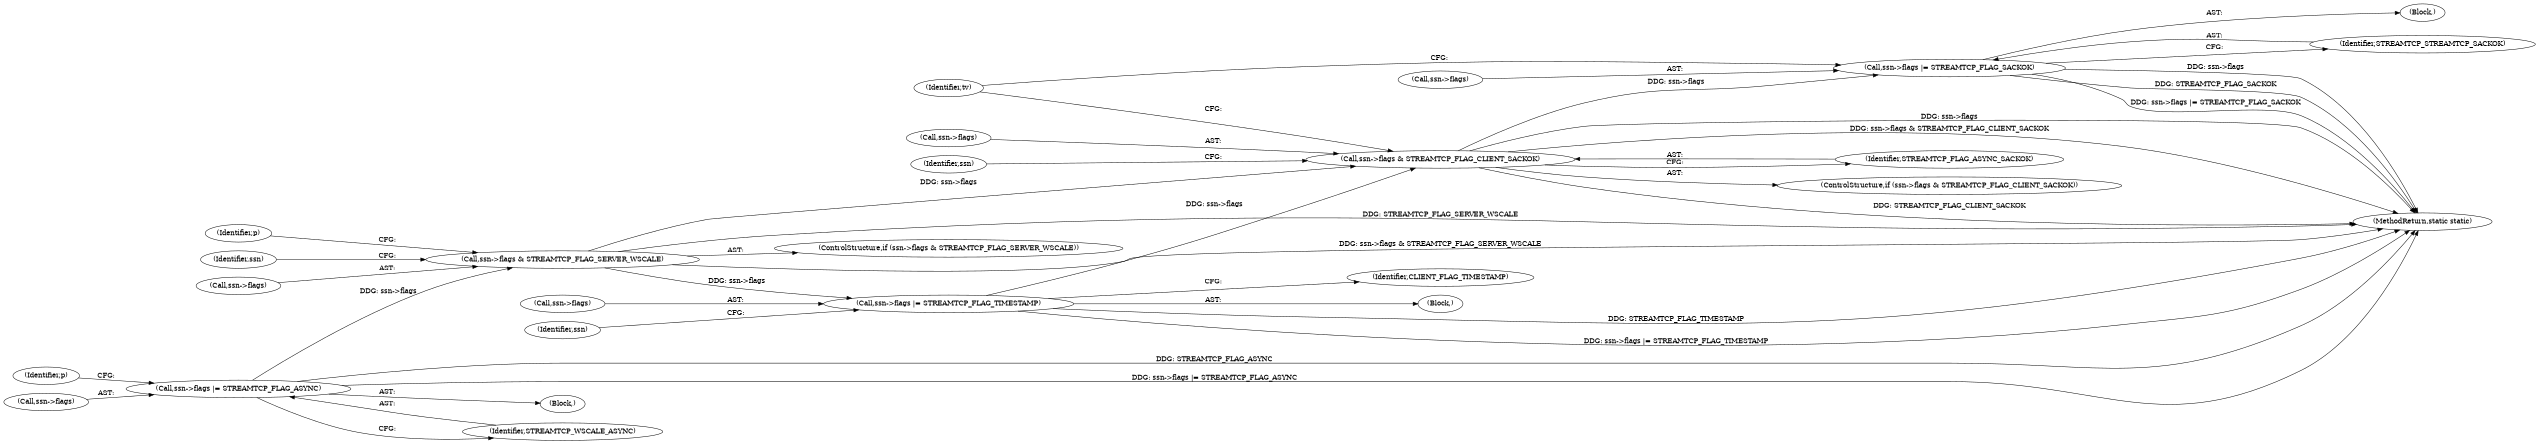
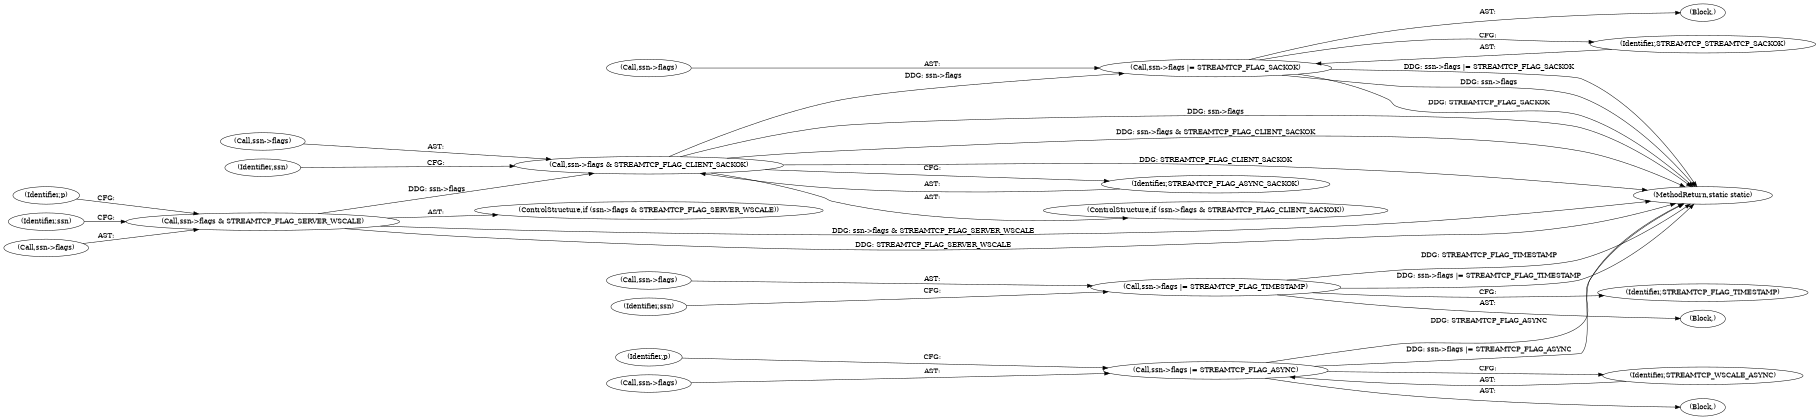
node "(Identifier,tv)": removed
edge "(Call,ssn->flags |= STREAMTCP_FLAG_TIMESTAMP)" -> "(Call,ssn->flags & STREAMTCP_FLAG_CLIENT_SACKOK)": removed, label "DDG: ssn->flags"
node "(Identifier,CLIENT_FLAG_TIMESTAMP)": label "(Identifier,CLIENT_FLAG_TIMESTAMP)" -> "(Identifier,STREAMTCP_FLAG_TIMESTAMP)"
edge "(Call,ssn->flags & STREAMTCP_FLAG_SERVER_WSCALE)" -> "(Call,ssn->flags |= STREAMTCP_FLAG_TIMESTAMP)": removed, label "DDG: ssn->flags"
edge "(Call,ssn->flags |= STREAMTCP_FLAG_ASYNC)" -> "(Call,ssn->flags & STREAMTCP_FLAG_SERVER_WSCALE)": removed, label "DDG: ssn->flags"
